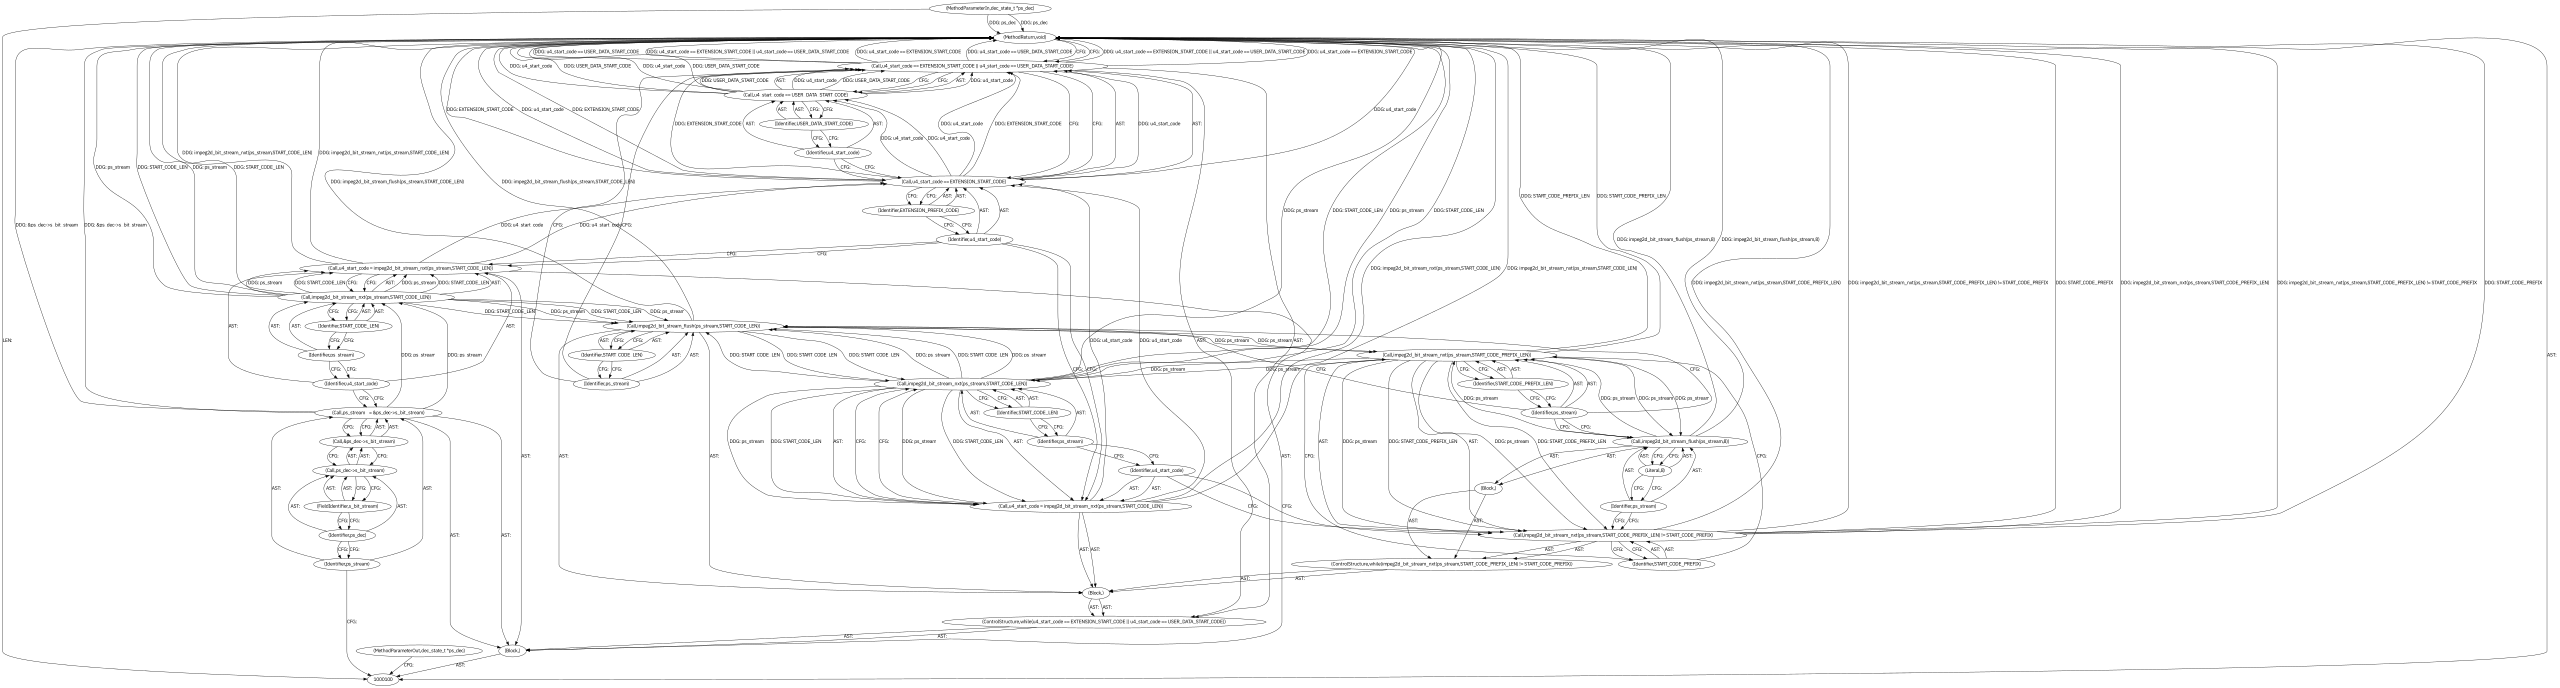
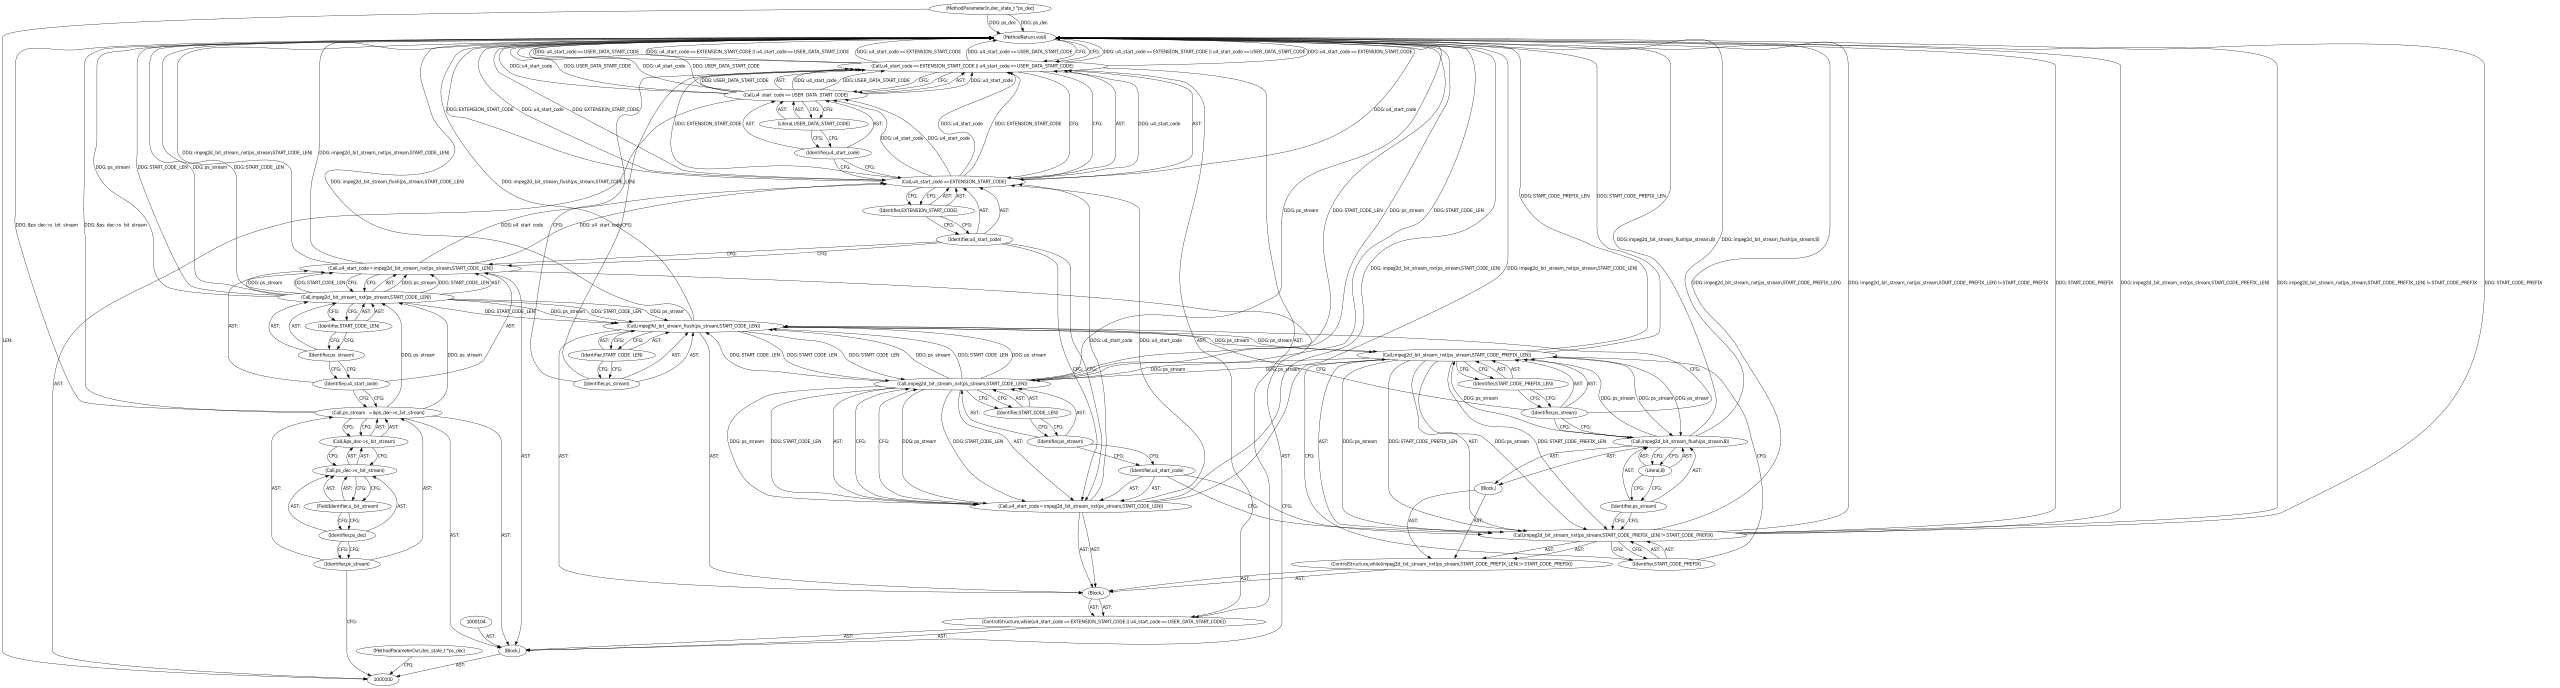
node "(Identifier,USER_DATA_START_CODE)": label "(Identifier,USER_DATA_START_CODE)" -> "(Literal,USER_DATA_START_CODE)"
node "(Identifier,EXTENSION_PREFIX_CODE)": label "(Identifier,EXTENSION_PREFIX_CODE)" -> "(Identifier,EXTENSION_START_CODE)"
node "(Call,impeg2d_bit_stream_flush(ps_stream,START_CODE_LEN))": label "(Call,impeg2d_bit_stream_flush(ps_stream,START_CODE_LEN))" -> "(Call,impeg9d_bit_stream_flush(ps_stream,START_CODE_LEN))"
node "1000104": added
edge "(MethodReturn,void)" -> "1000100": now "(Call,u4_start_code == USER_DATA_START_CODE)" -> "1000100"
